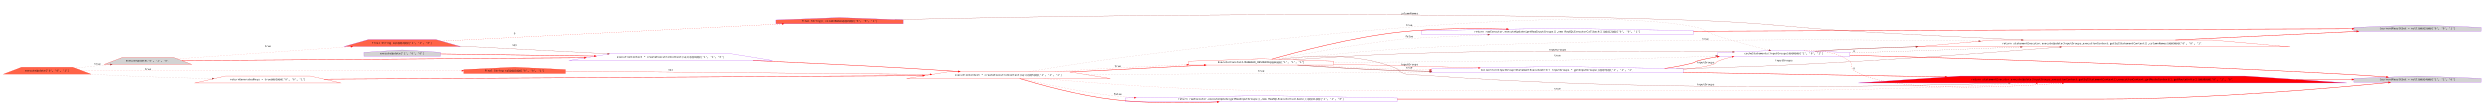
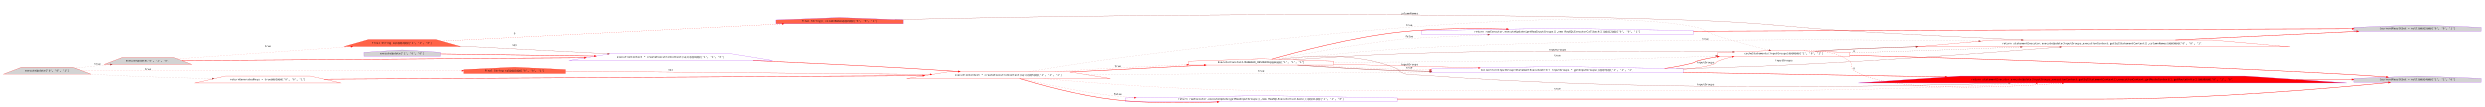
node "final String sql@@@2@@@['1', '1', '0']": color purple -> red
node "cacheStatements(inputGroups)@@@8@@@['1', '0', '1']": color purple -> red
node "executeUpdate['0', '0', '1']": fillcolor tomato -> lightgray
